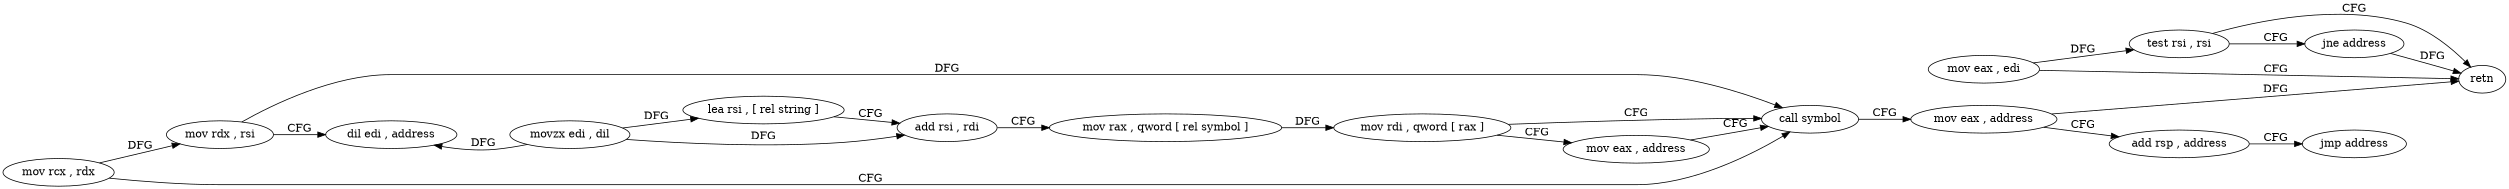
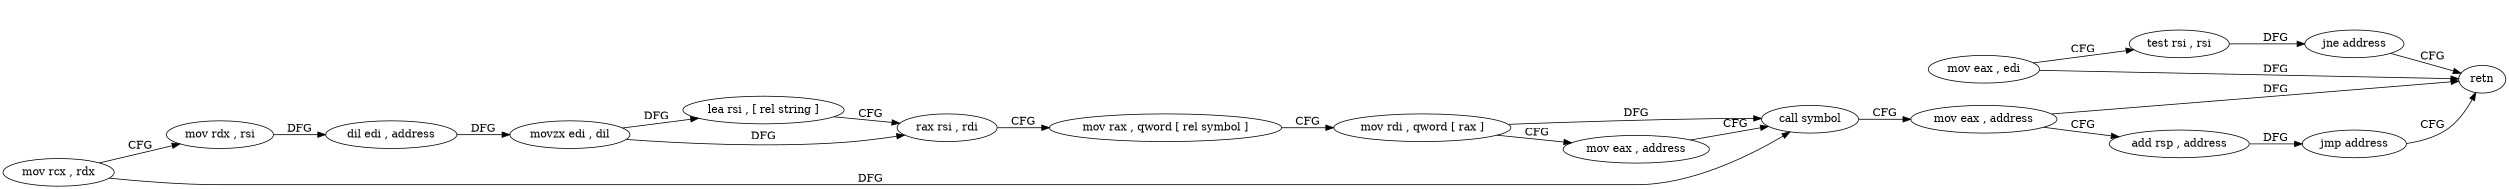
edge "test rsi , rsi" -> "retn": now "jmp address" -> "retn"
edge "test rsi , rsi" -> "jne address": label "CFG" -> "DFG"
edge "mov eax , edi" -> "test rsi , rsi": label "DFG" -> "CFG"
edge "jne address" -> "retn": label "DFG" -> "CFG"
edge "mov eax , edi" -> "retn": label "CFG" -> "DFG"
edge "mov rdx , rsi" -> "call symbol": removed, label "DFG"
edge "mov rdi , qword [ rax ]" -> "call symbol": label "CFG" -> "DFG"
edge "mov rax , qword [ rel symbol ]" -> "mov rdi , qword [ rax ]": label "DFG" -> "CFG"
node "add rsi , rdi": label "add rsi , rdi" -> "rax rsi , rdi"
edge "mov rdx , rsi" -> "dil edi , address": label "CFG" -> "DFG"
edge "add rsp , address" -> "jmp address": label "CFG" -> "DFG"
edge "mov rcx , rdx" -> "mov rdx , rsi": label "DFG" -> "CFG"
edge "movzx edi , dil" -> "dil edi , address": reversed
edge "mov rcx , rdx" -> "call symbol": label "CFG" -> "DFG"
